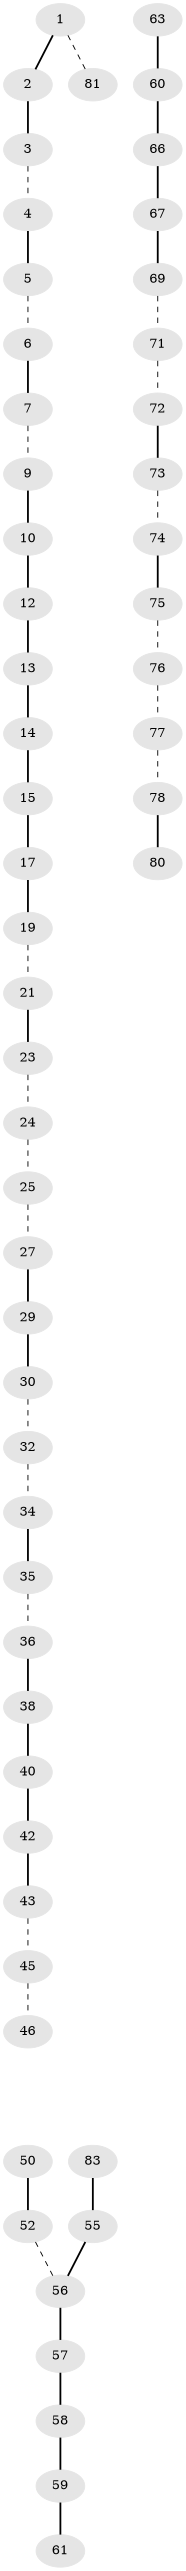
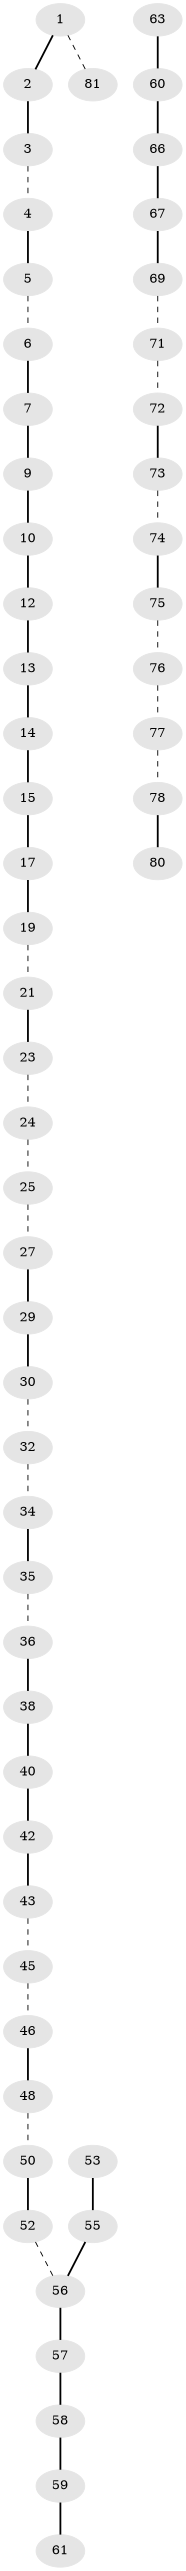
edge "7" -- "9": style dashed -> bold
node "48": added
node "83": label "83" -> "53"
